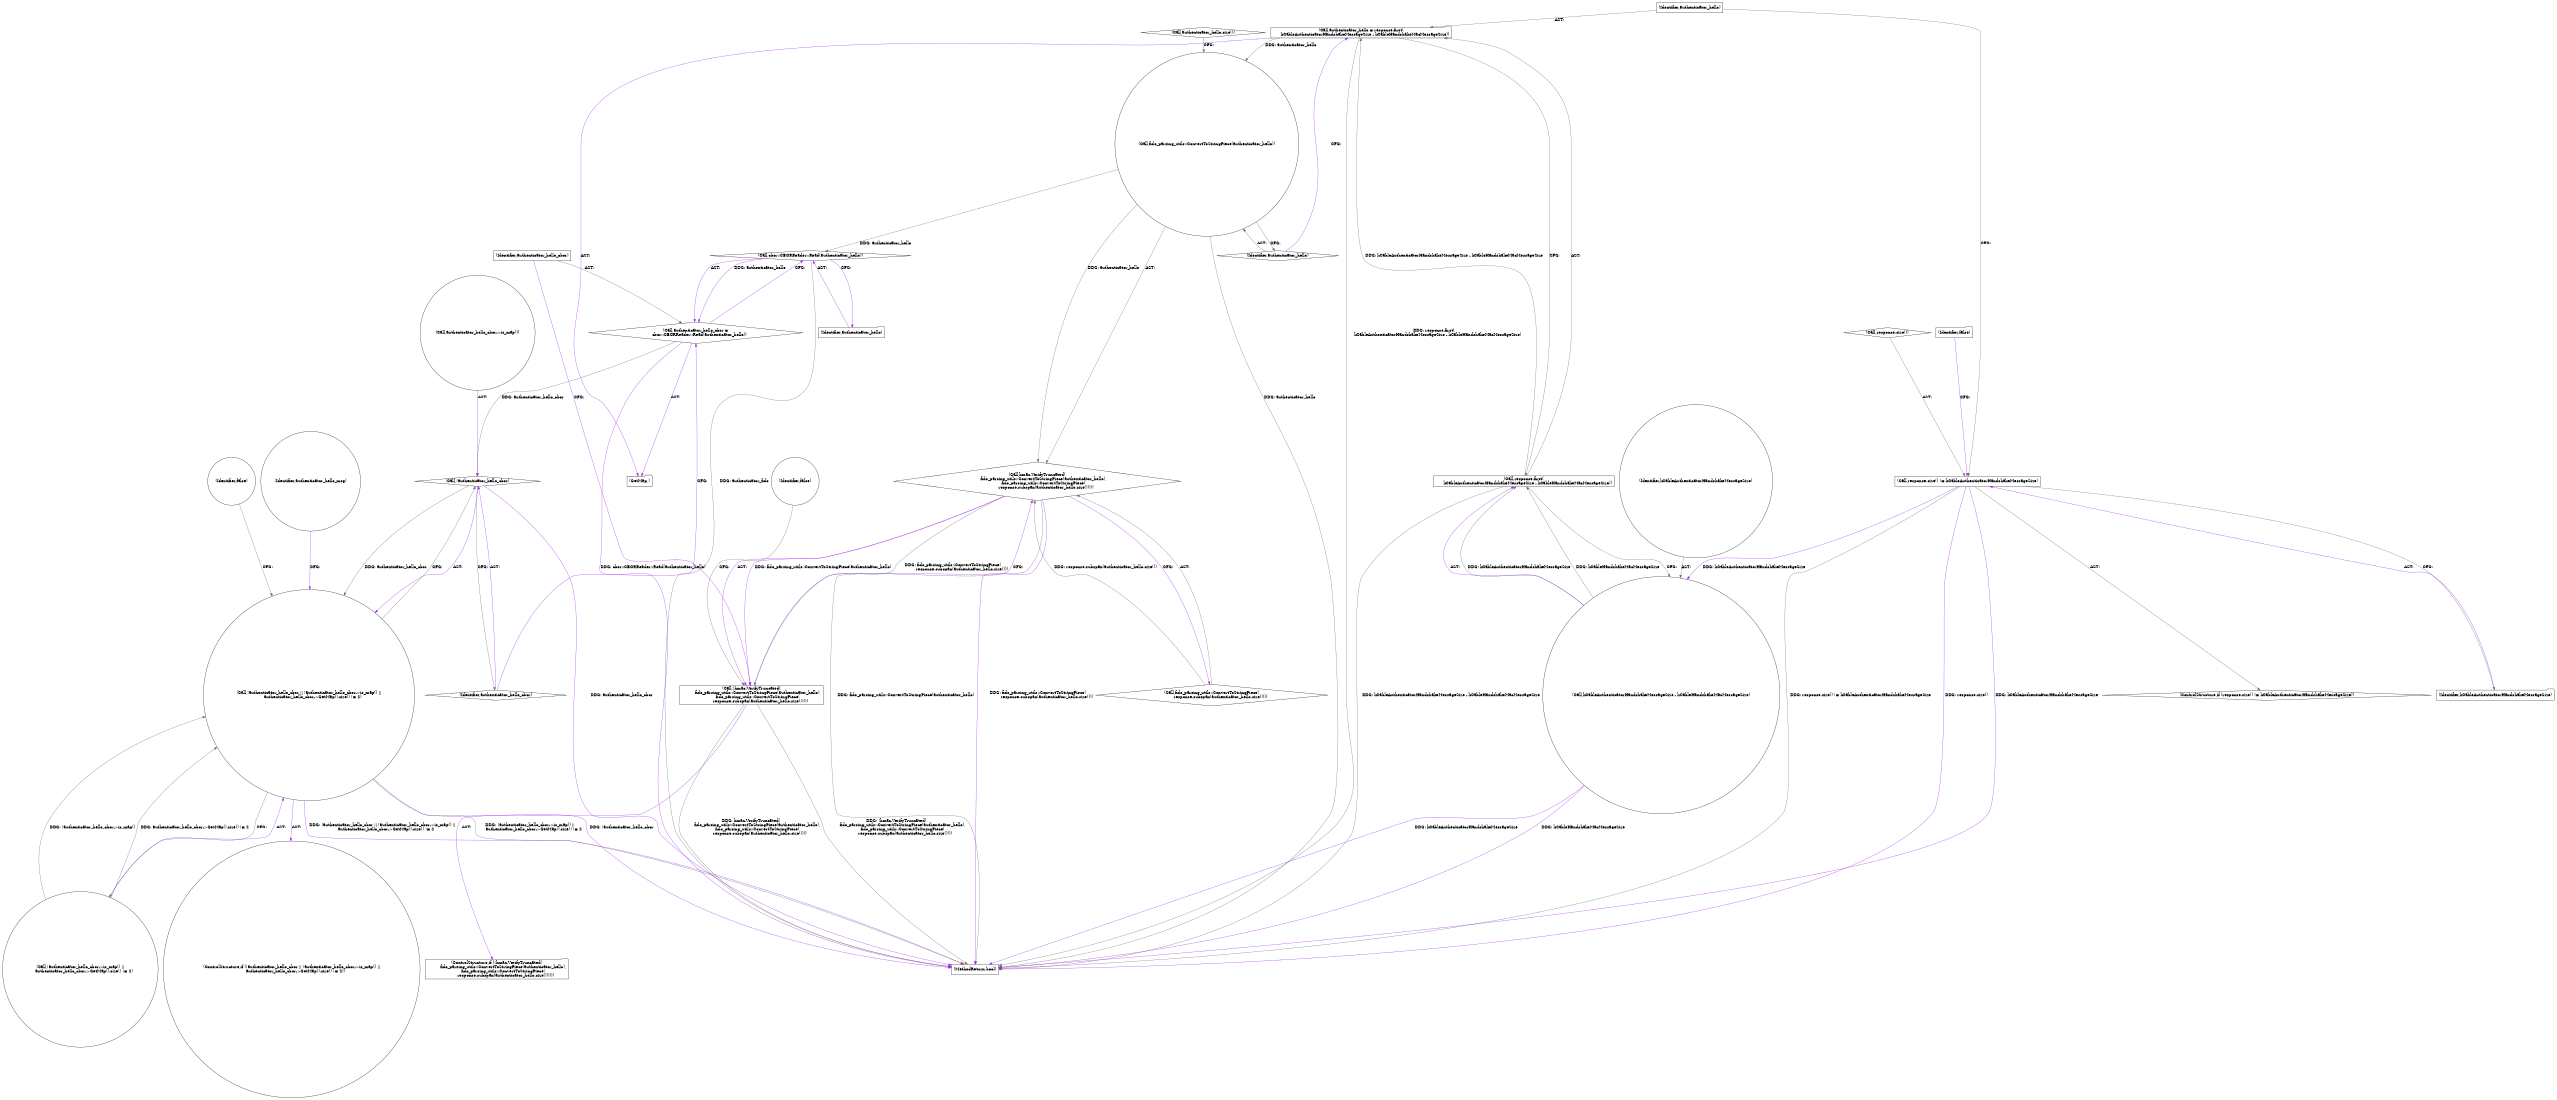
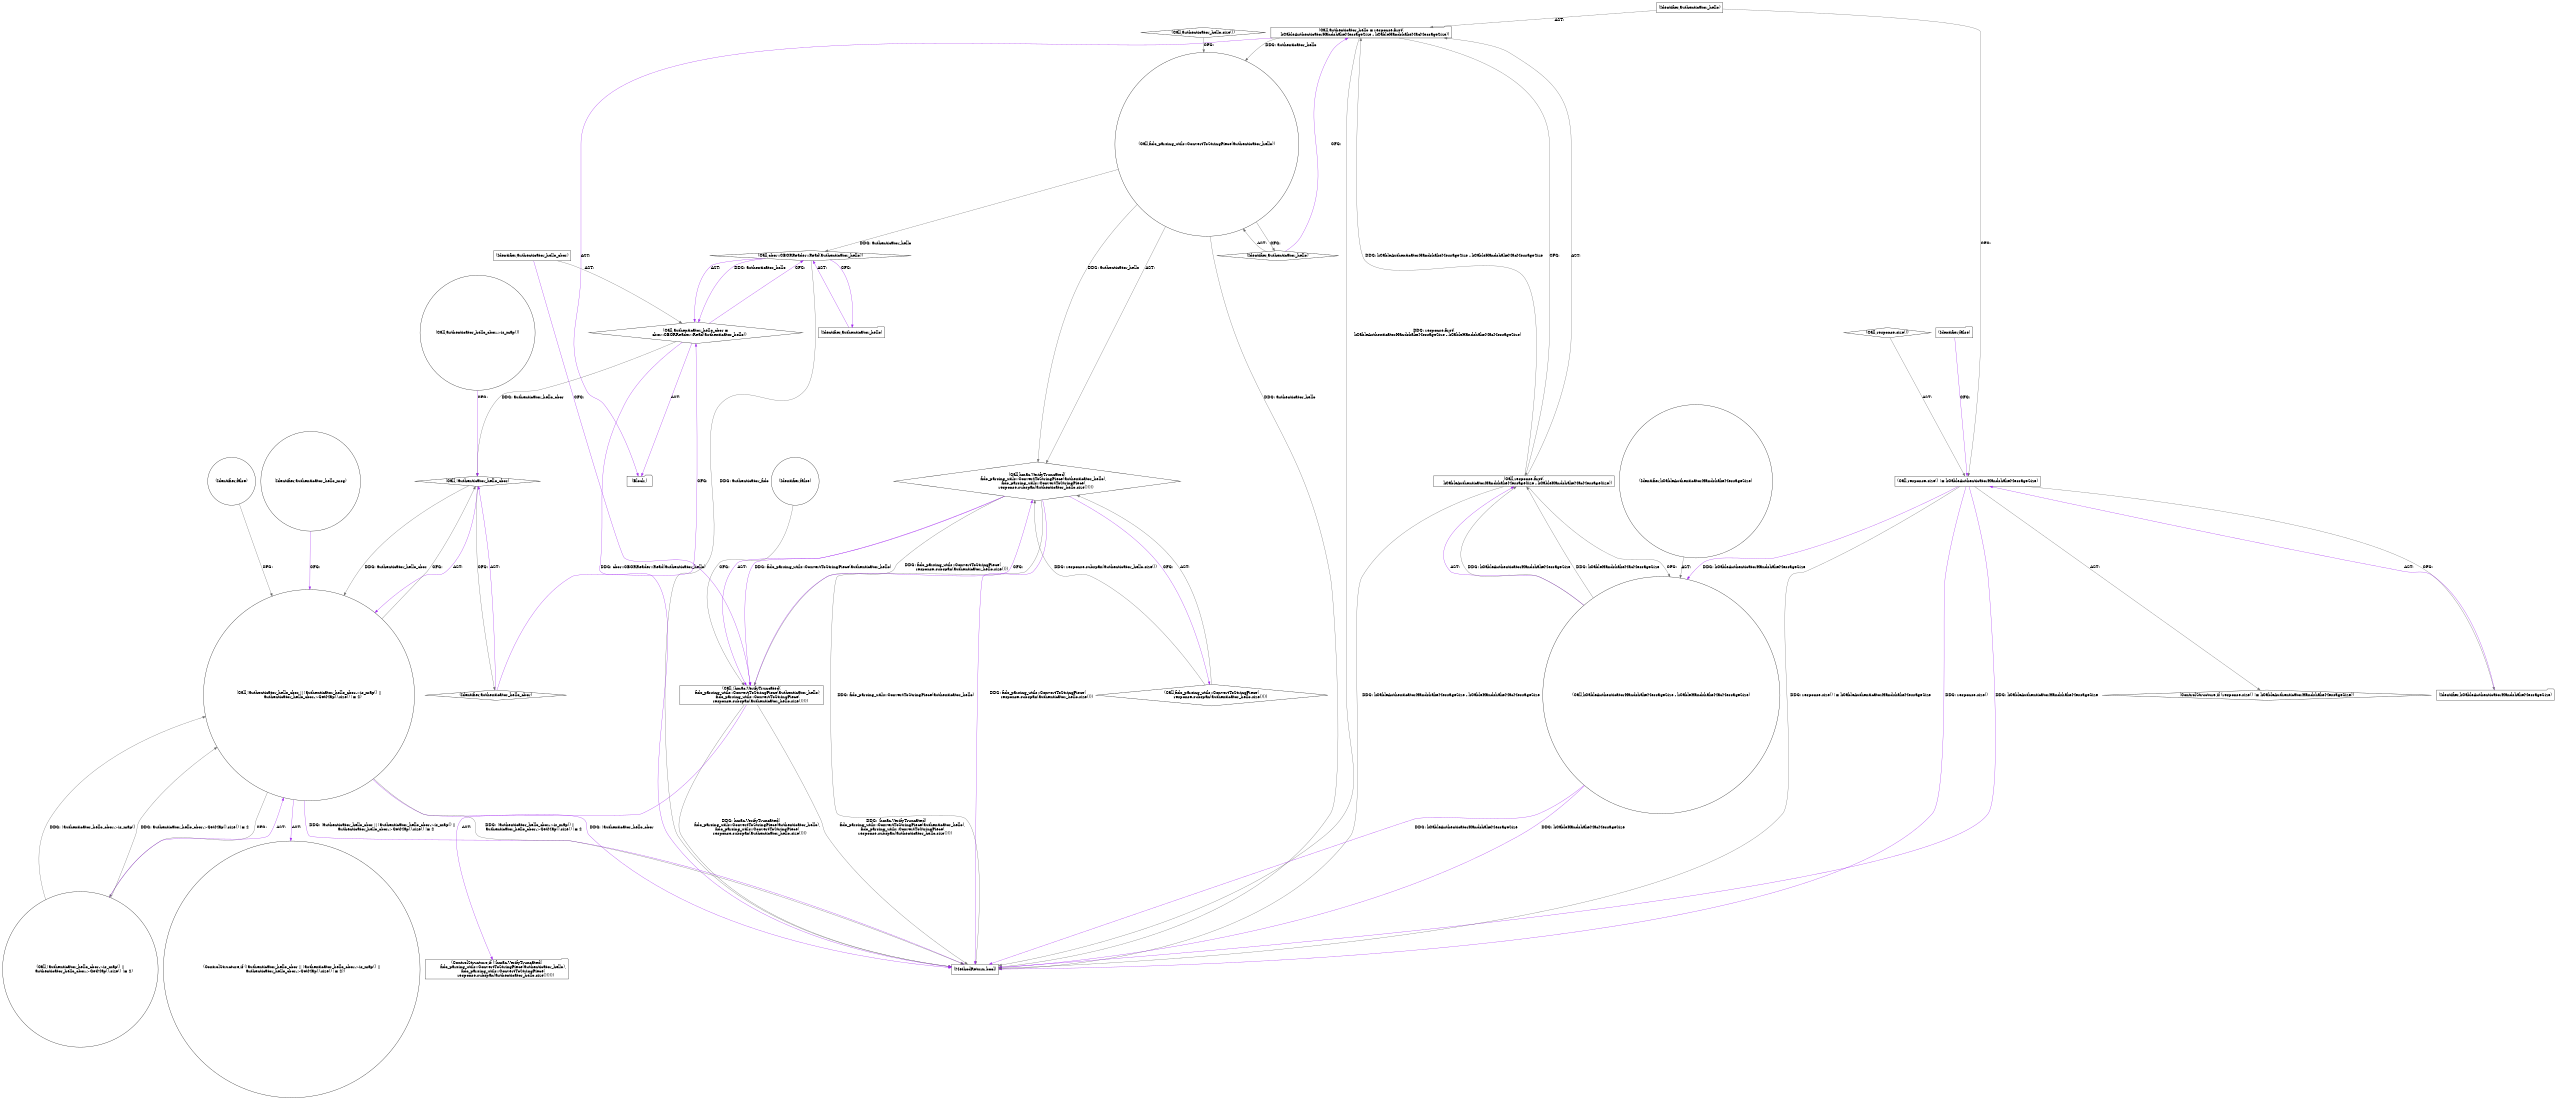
edge "(Call,authenticator_hello_cbor->is_map())" -> "(Call,!authenticator_hello_cbor)": label "AST: " -> "CFG: "
node "(GetMap,)": label "(GetMap,)" -> "(Block,)"
edge "(Call,!authenticator_hello_cbor)" -> "(MethodReturn,bool)": removed, label "DDG: authenticator_hello_cbor"
